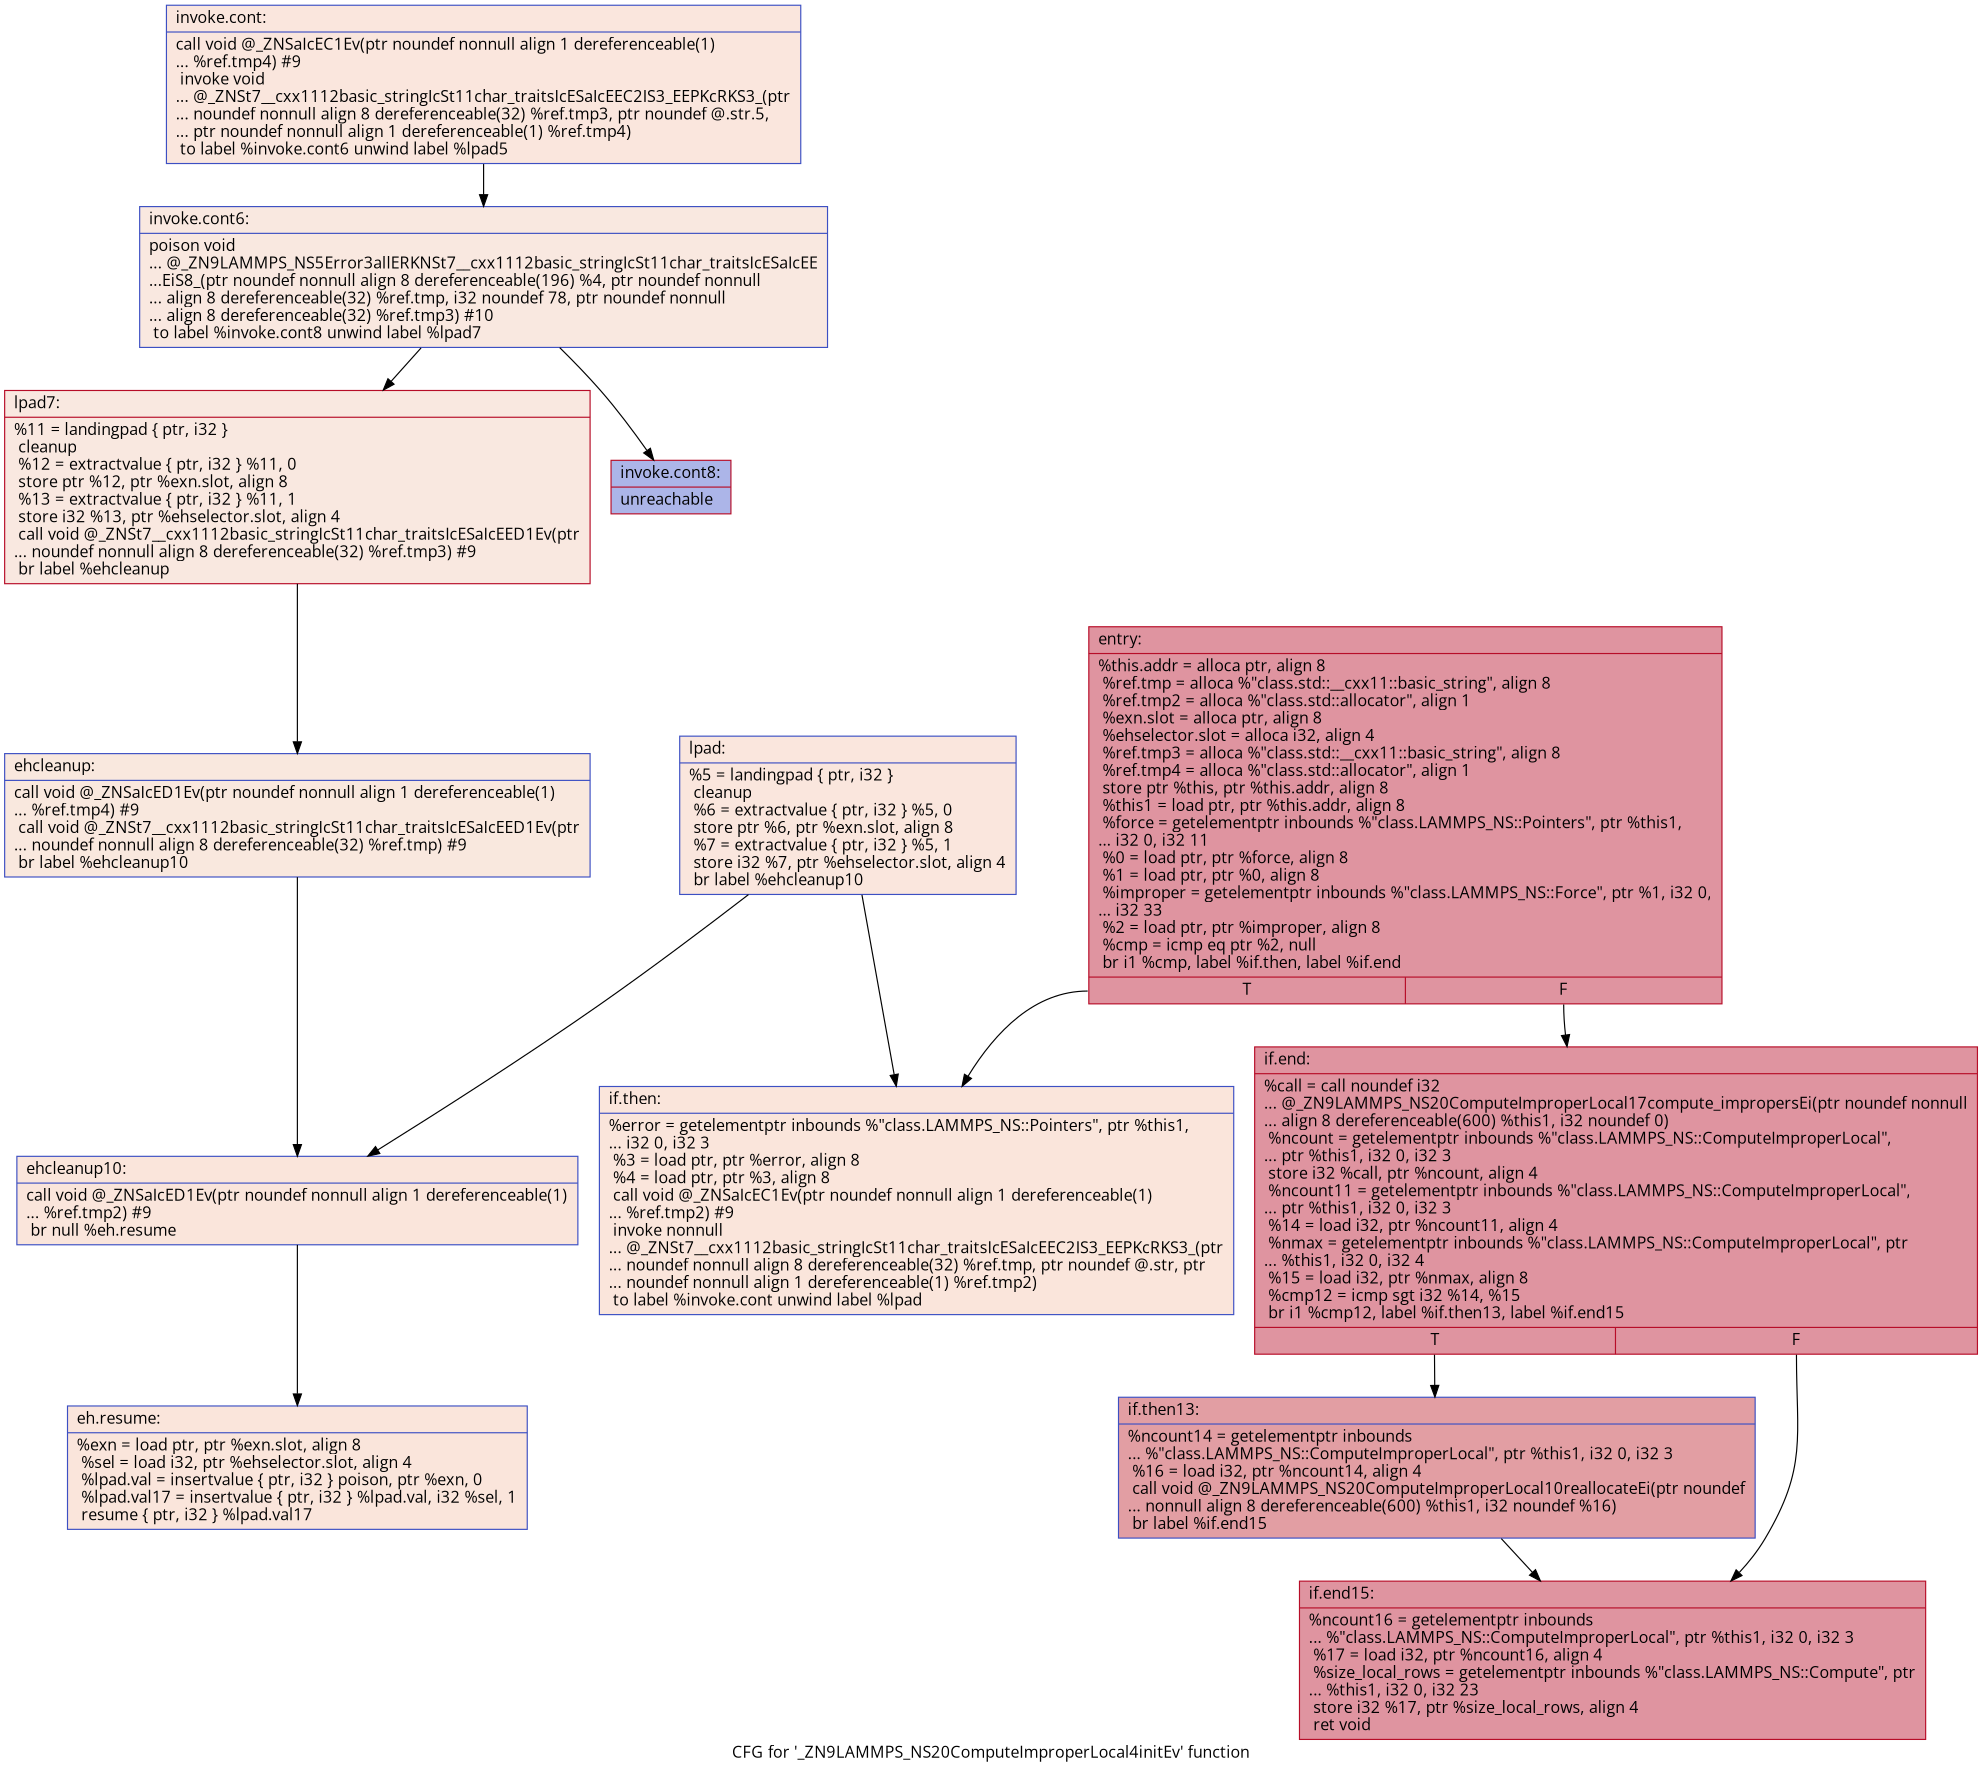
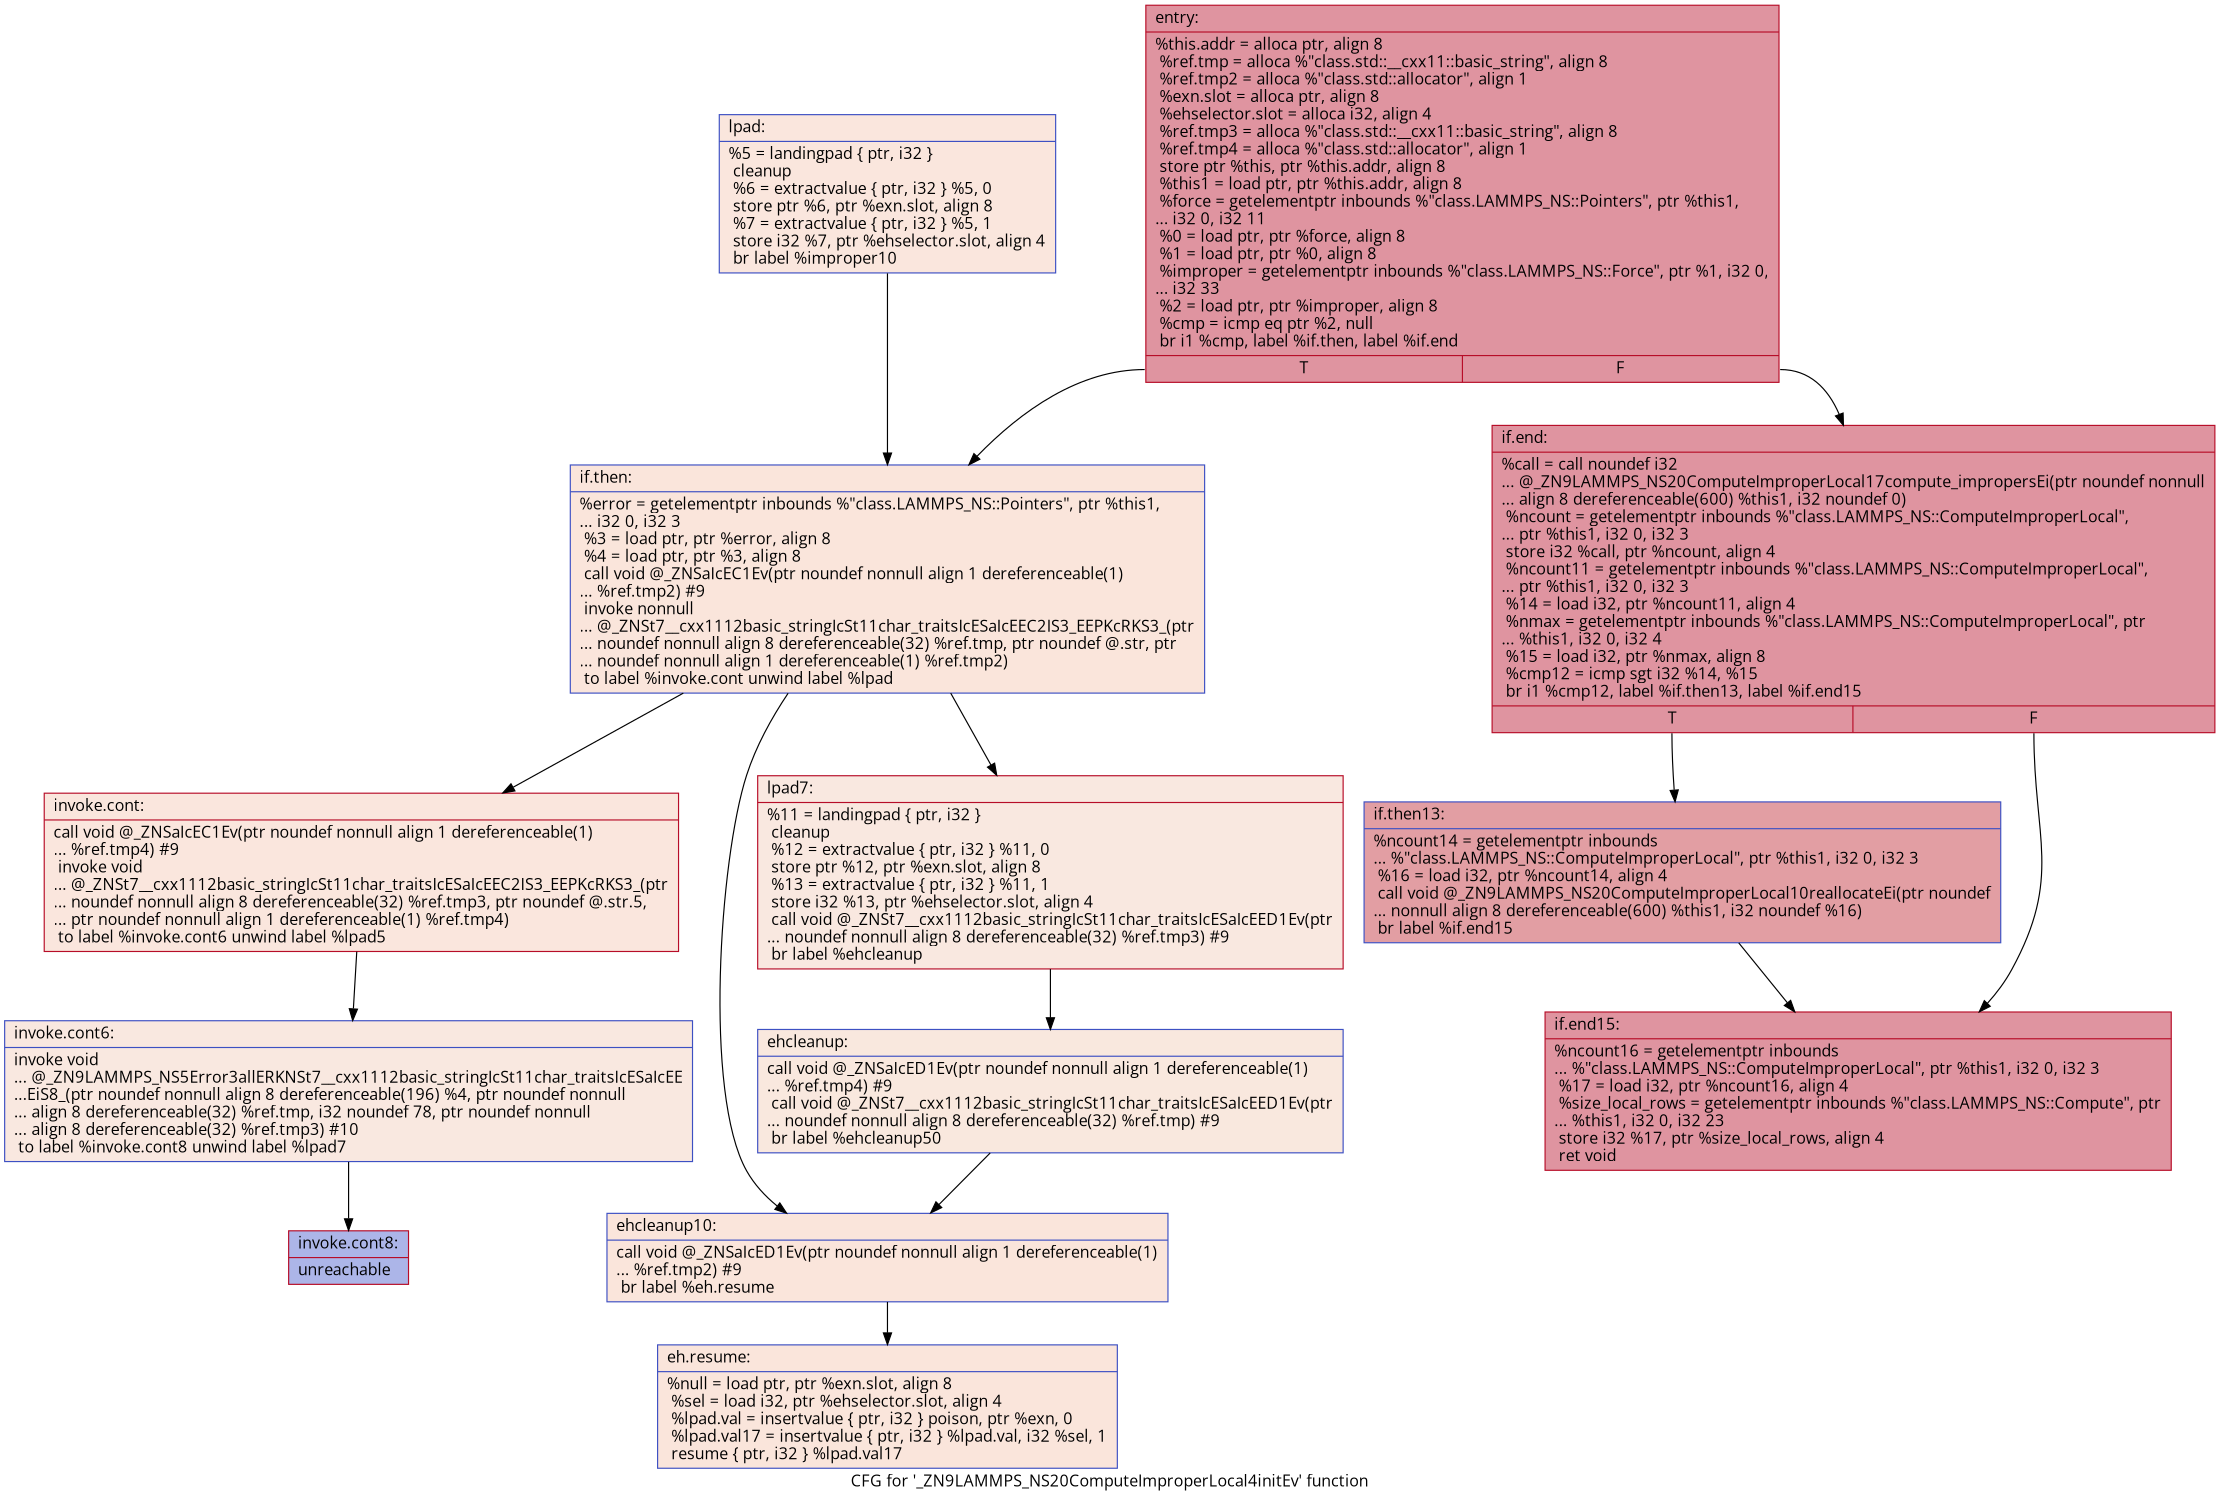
node "invoke.cont:": color #3d50c3ff -> #b70d28ff
node "invoke.cont6:": text "poison void" -> "invoke void"
edge "invoke.cont6:" -> "lpad7:": now "if.then:" -> "lpad7:"
edge "if.then:" -> "invoke.cont:": added
node "ehcleanup:": text "br label %ehcleanup10" -> "br label %ehcleanup50"
node "lpad:": text "br label %ehcleanup10" -> "br label %improper10"
edge "lpad:" -> "ehcleanup10:": now "if.then:" -> "ehcleanup10:"
node "ehcleanup10:": text "br null %eh.resume" -> "br label %eh.resume"
node "eh.resume:": text "%exn = load ptr, ptr %exn.slot, align 8" -> "%null = load ptr, ptr %exn.slot, align 8"
